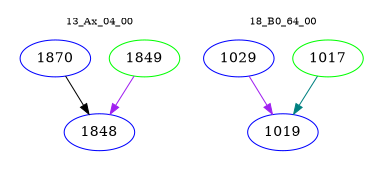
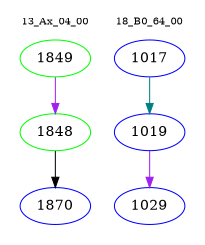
node "1017": color green -> blue
edge "1870" -> "1848": reversed
edge "1029" -> "1019": reversed
node "1848": color blue -> green
